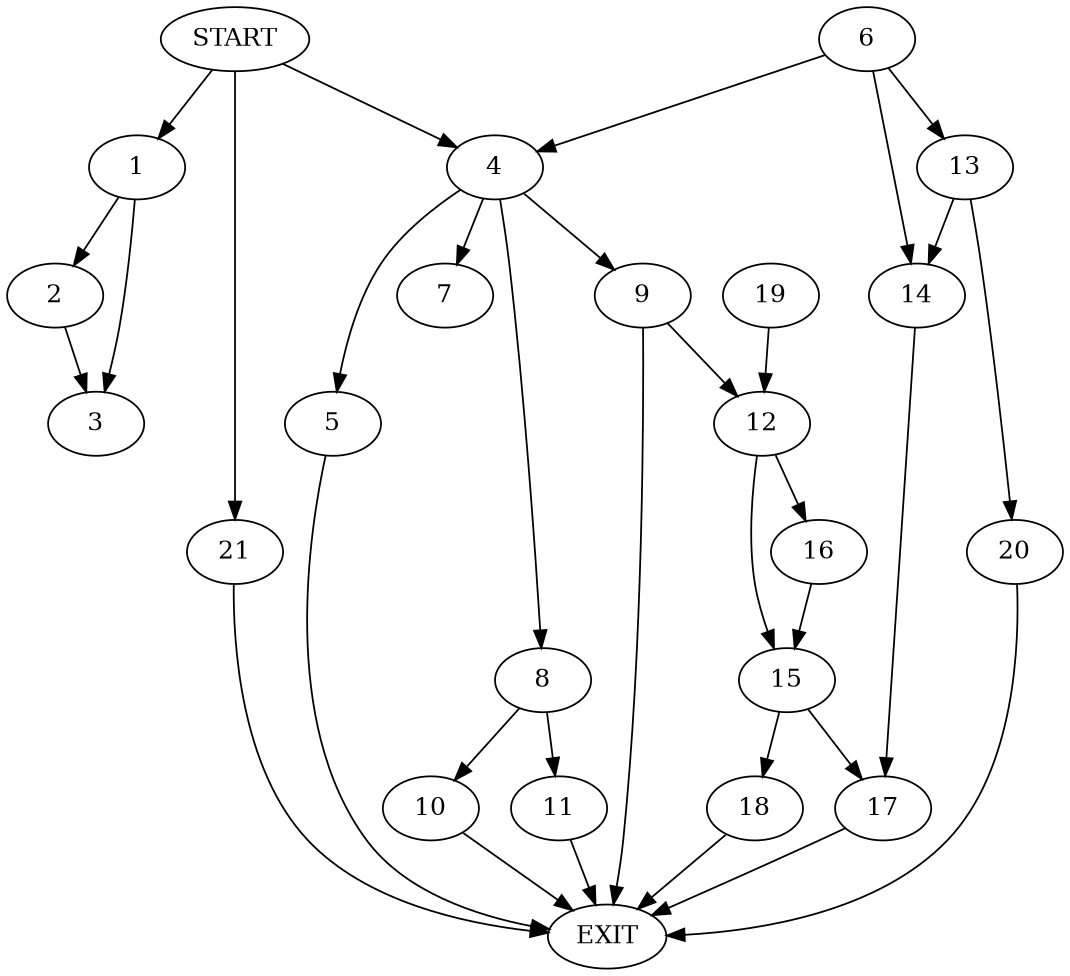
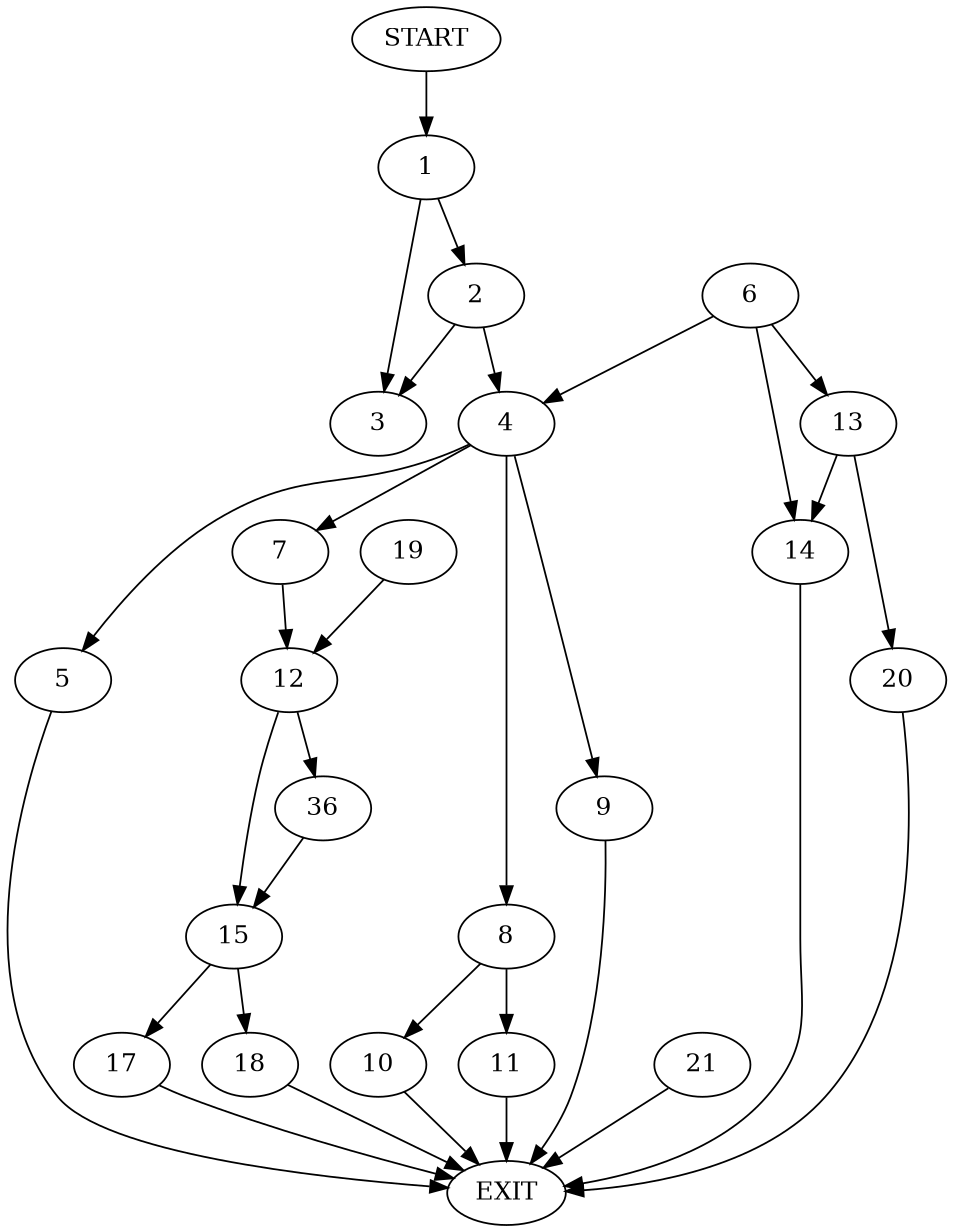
edge "START" -> "4": now "2" -> "4"
edge "START" -> "21": removed
edge "9" -> "12": now "7" -> "12"
edge "14" -> "17": now "14" -> "EXIT"
node "16": label "16" -> "36"
